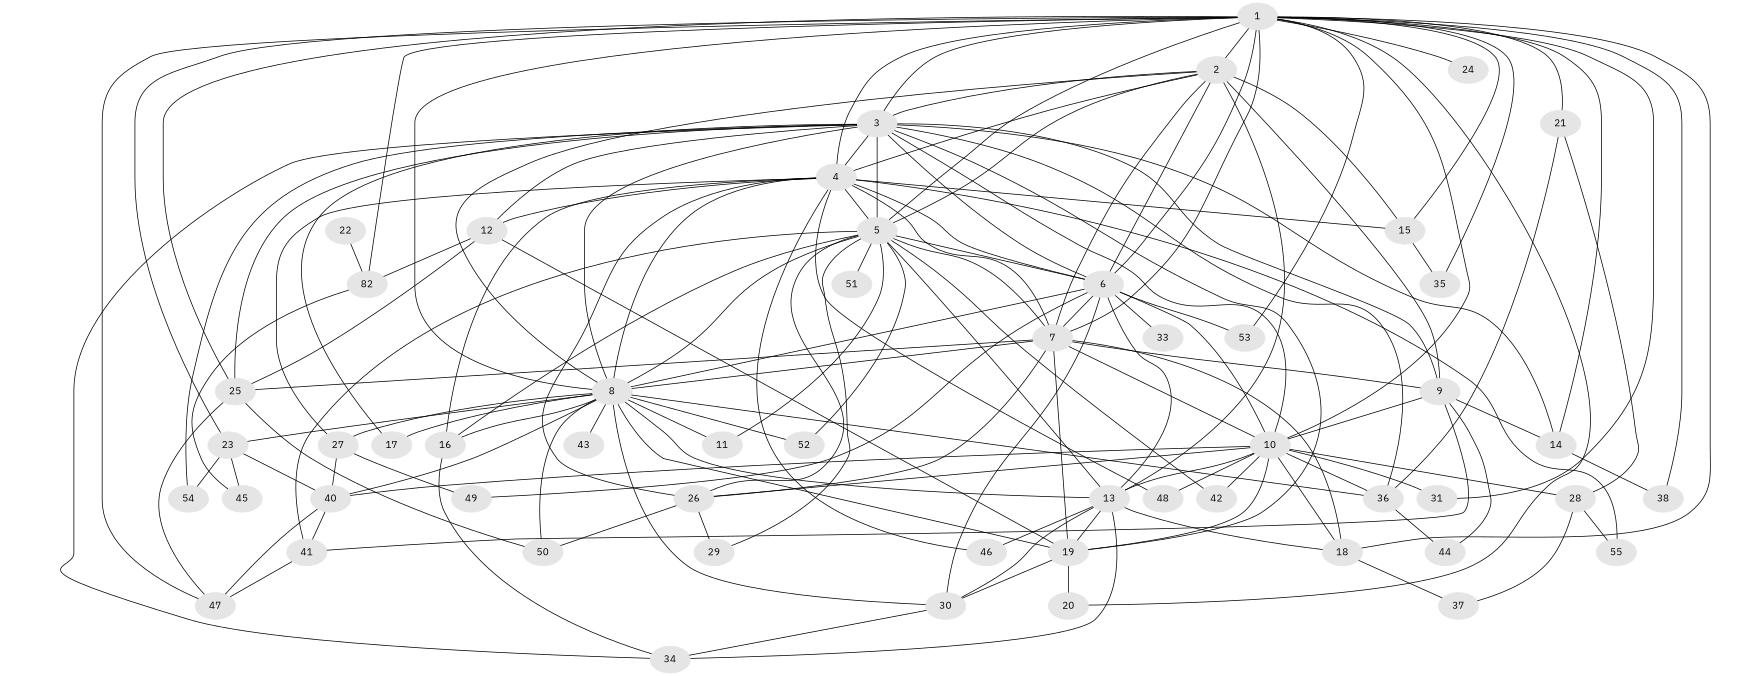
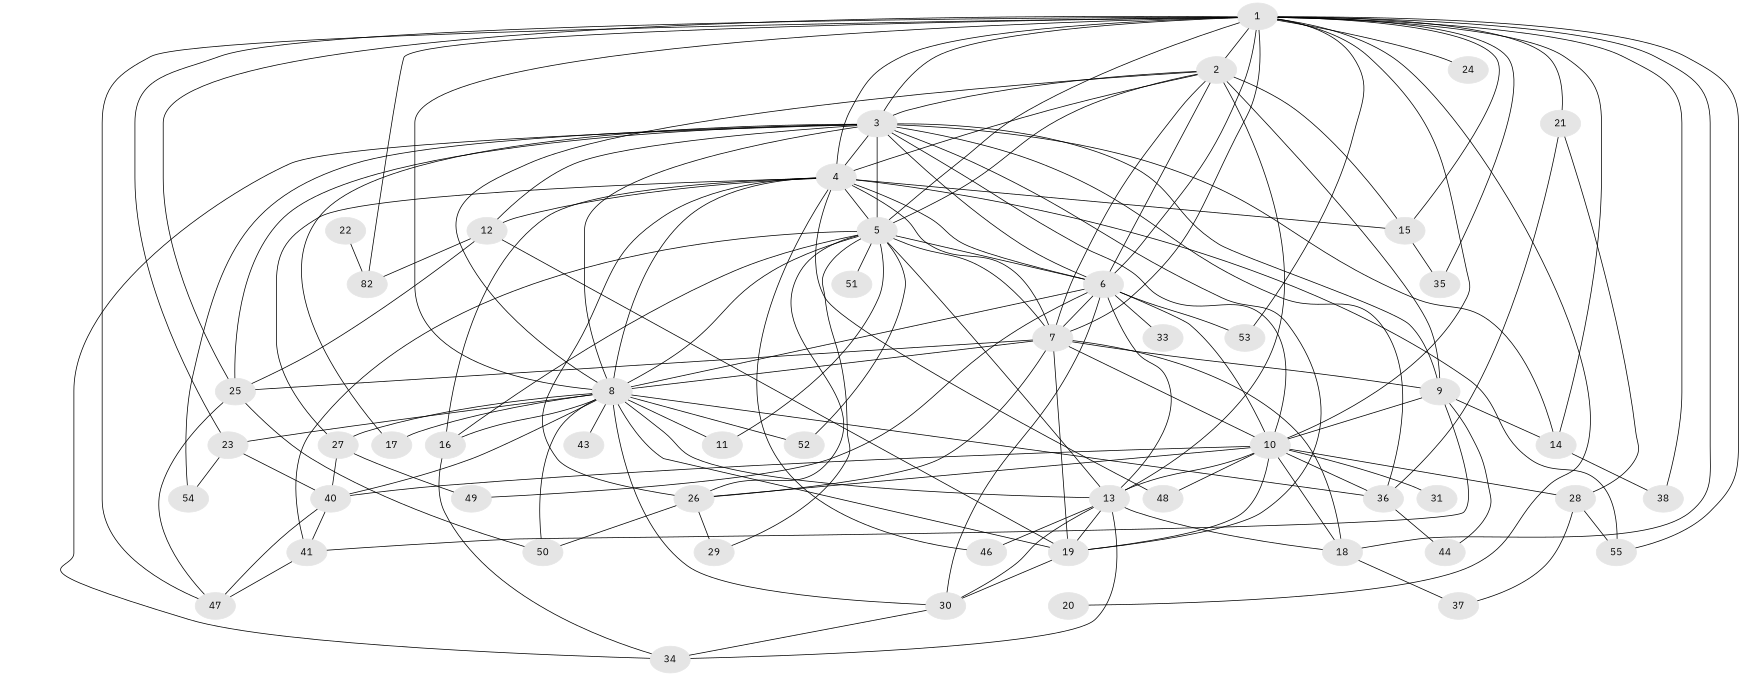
edge "1" -- "31": now "1" -- "55"
node "45": removed
node "42": removed
edge "19" -- "20": removed
